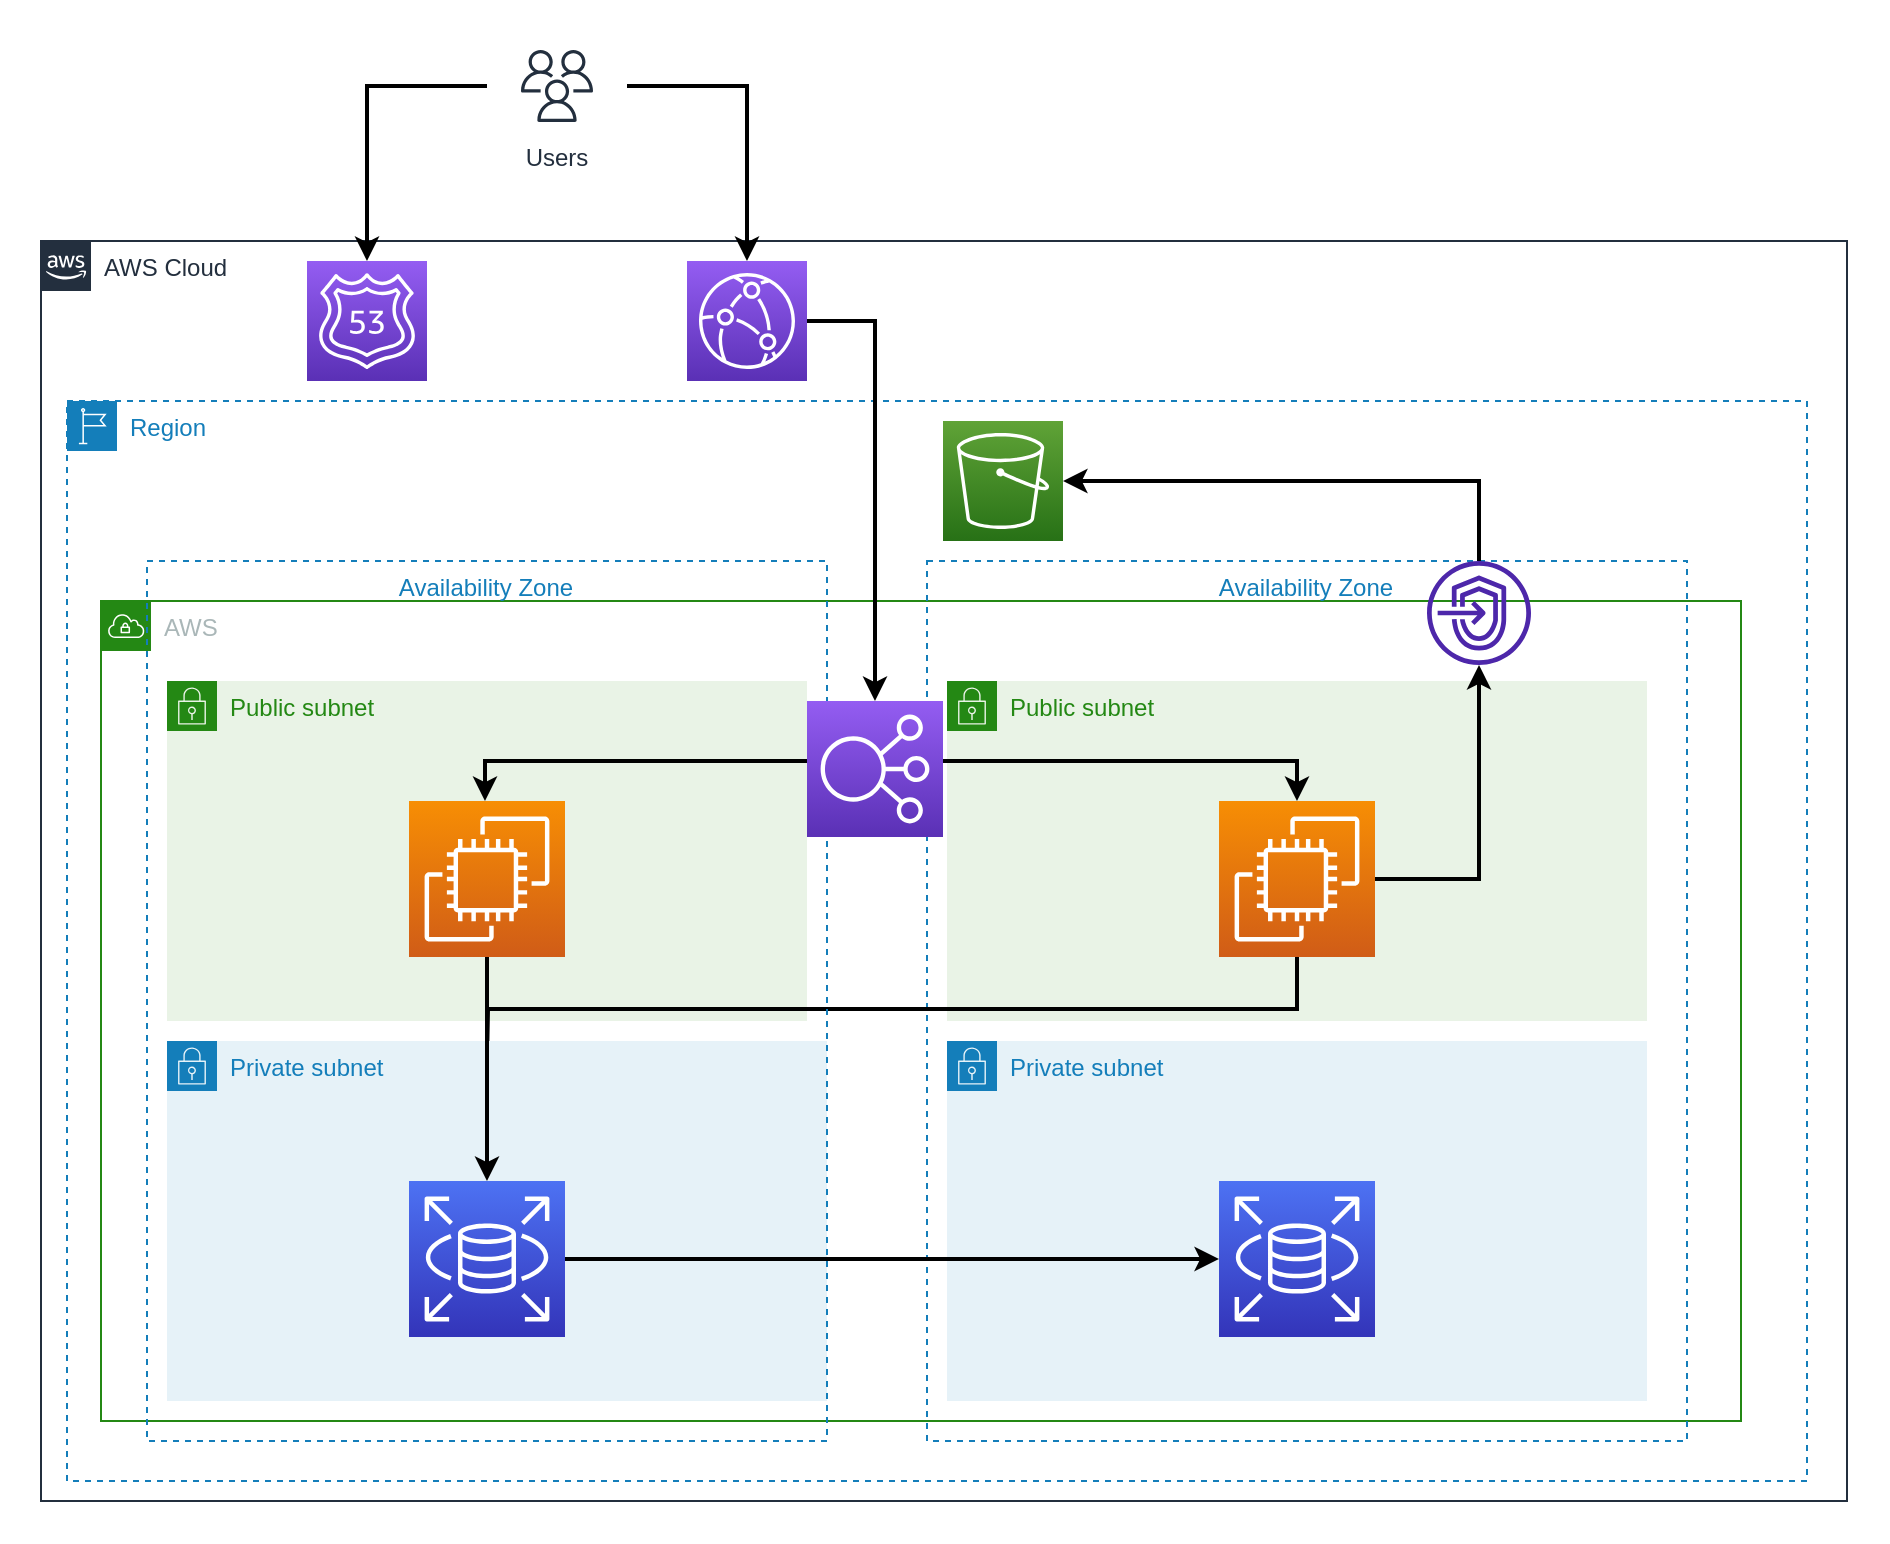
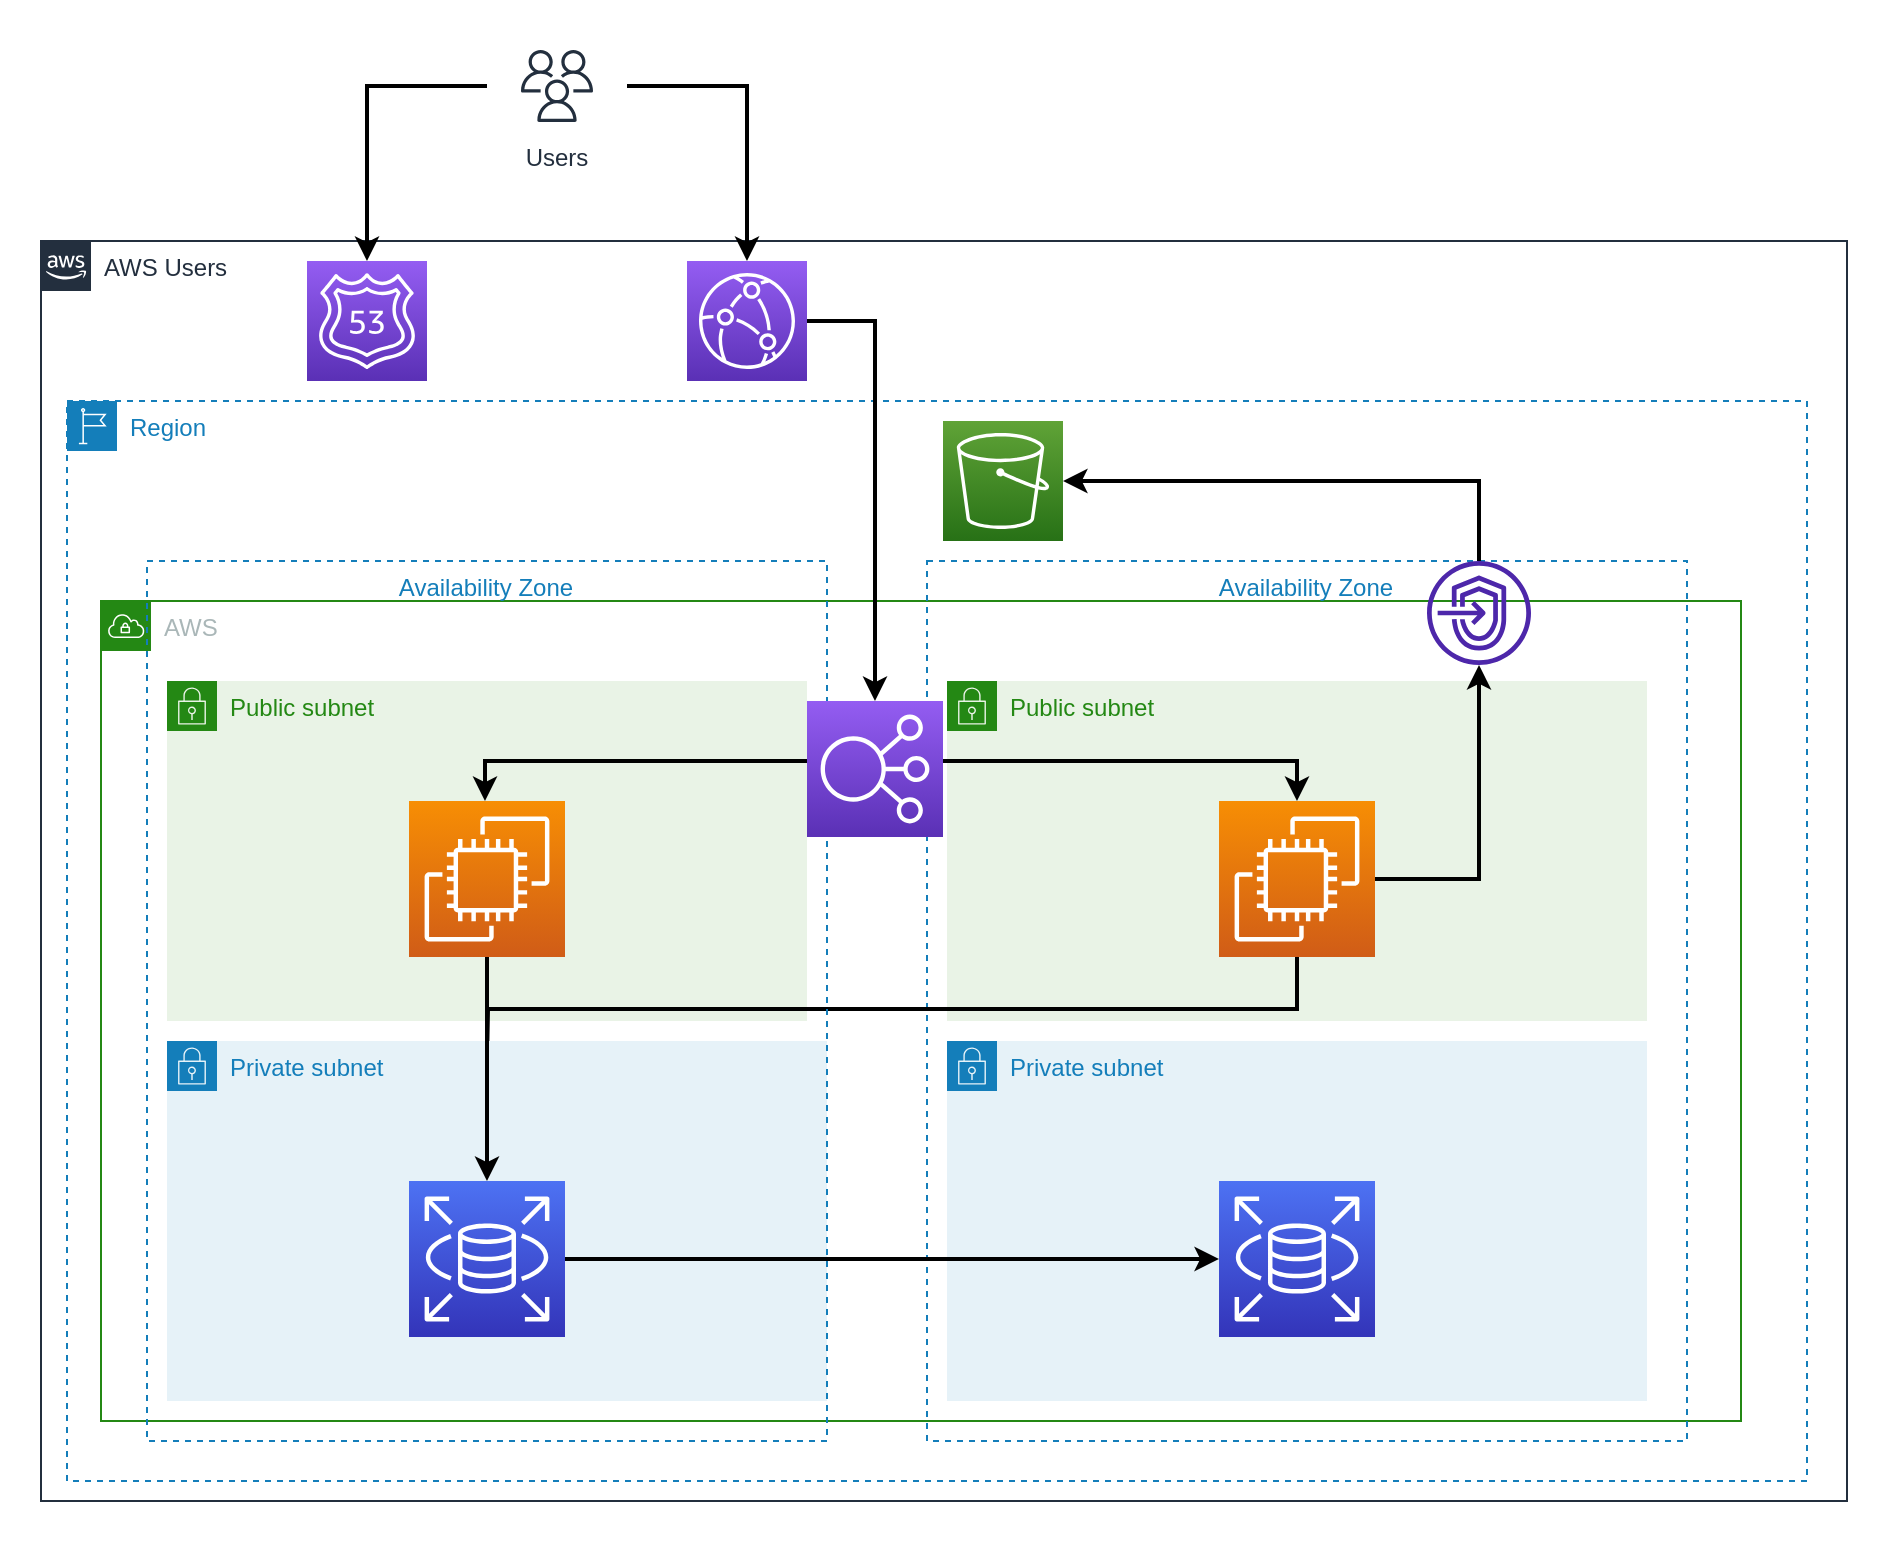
node "AWS Cloud": label "AWS Cloud" -> "AWS Users"
